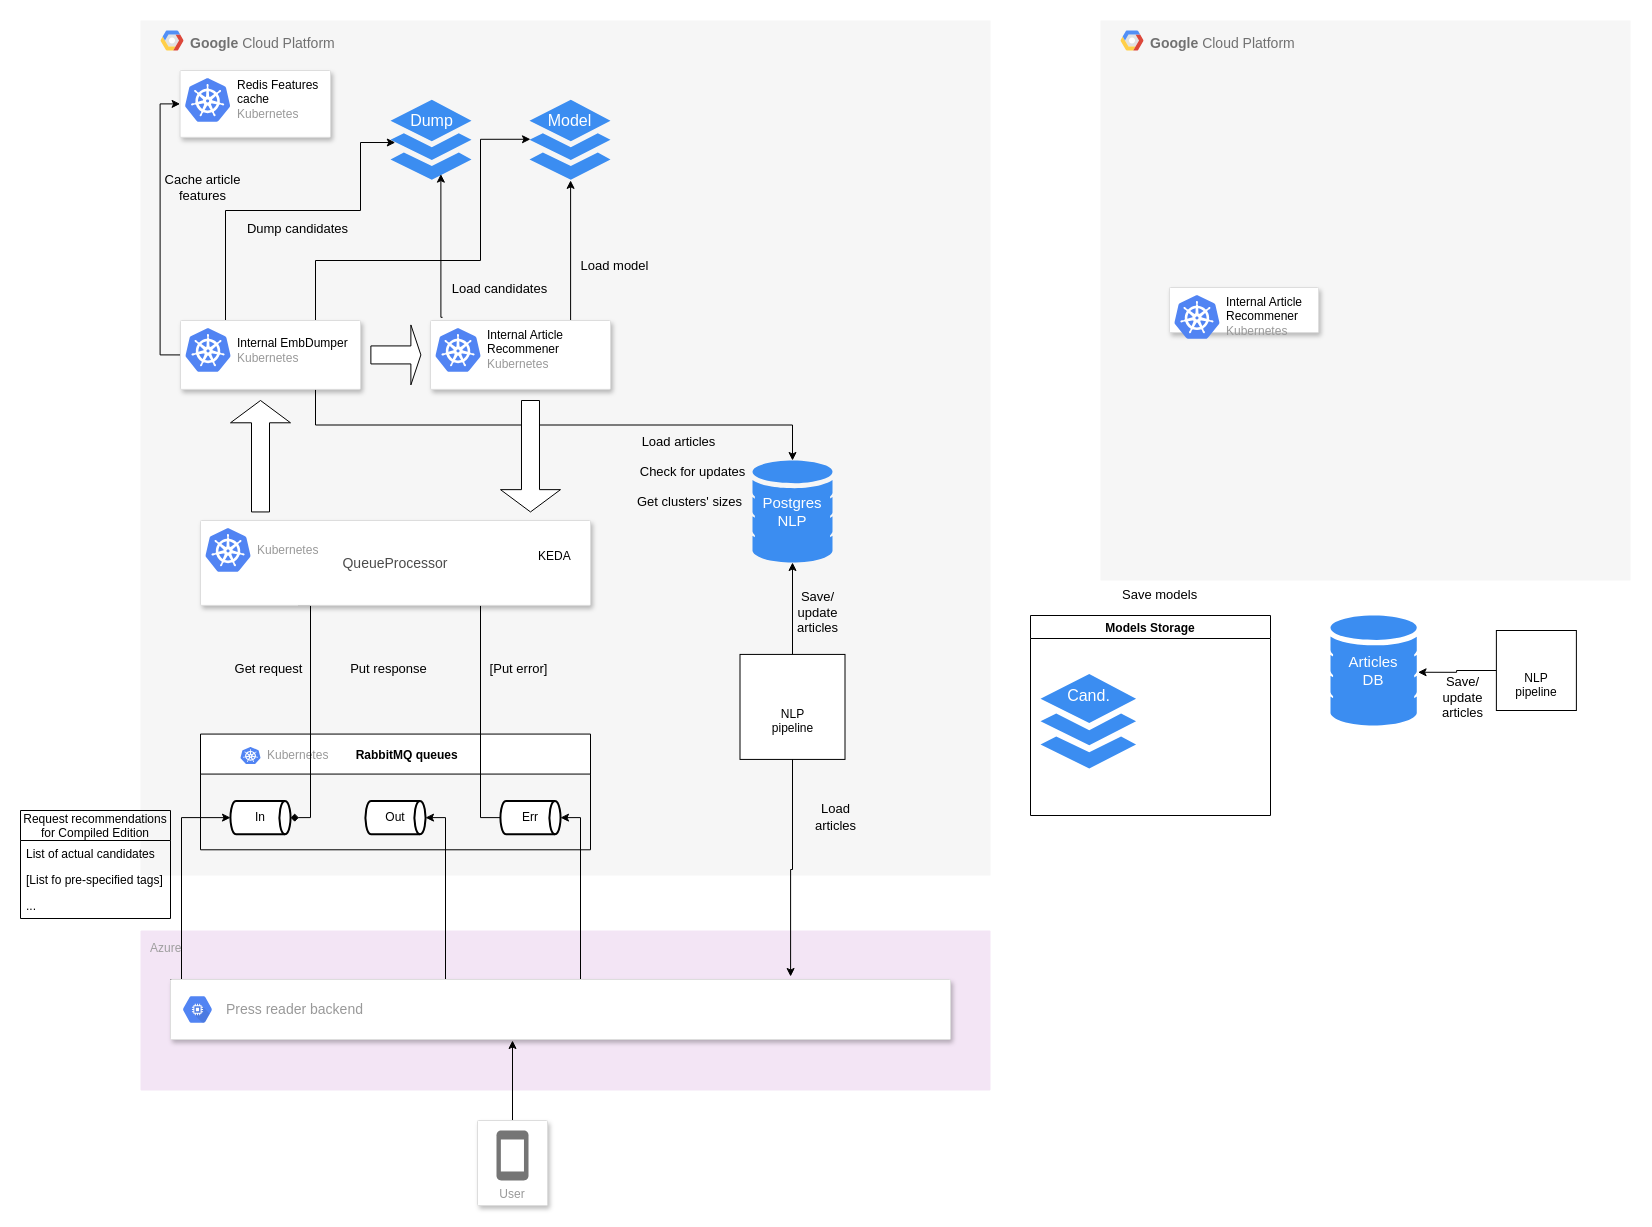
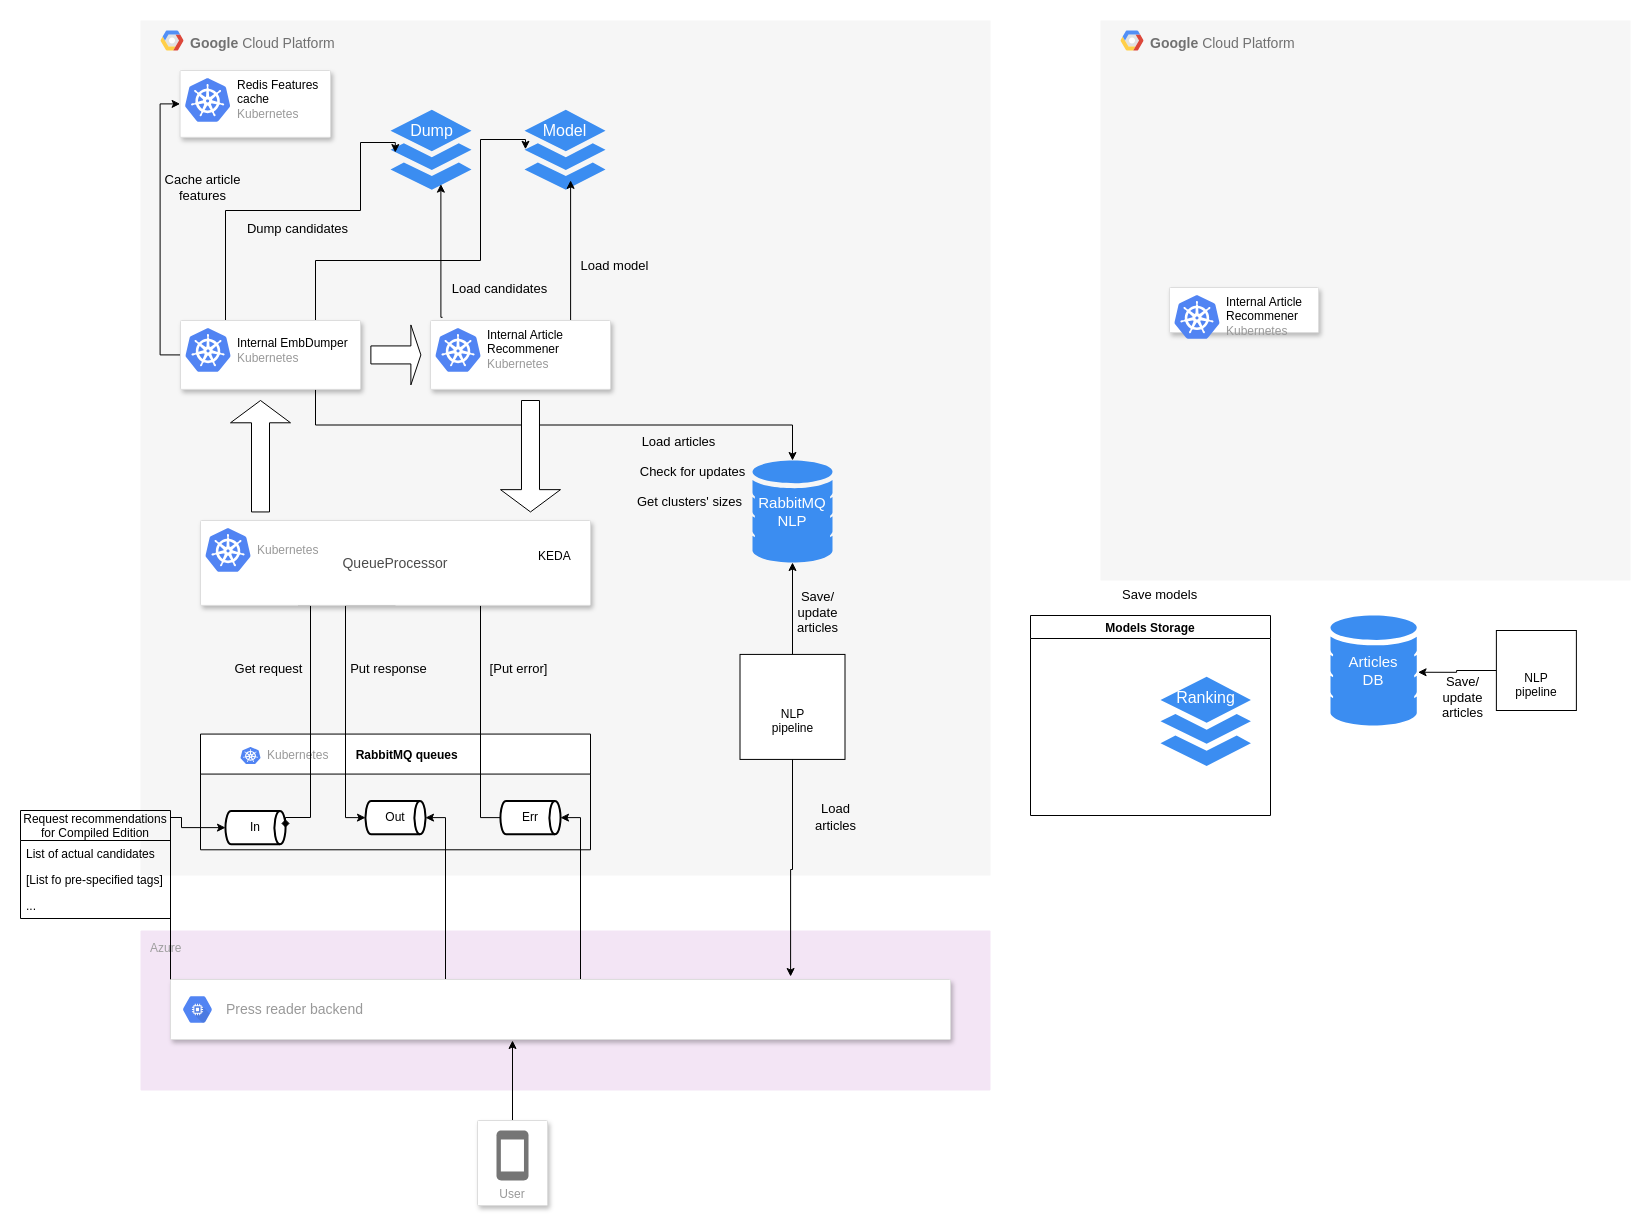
node "Dump": moved (431, 140) -> (431, 150)
node "Model": moved (570, 140) -> (565, 150)
node "Postgres NLP": label "Postgres NLP" -> "RabbitMQ NLP"
edge "QueueProcessor" -> "Out": added
node "Cand.": removed
node "Ranking": added
node "In": moved (261, 818) -> (256, 828)
